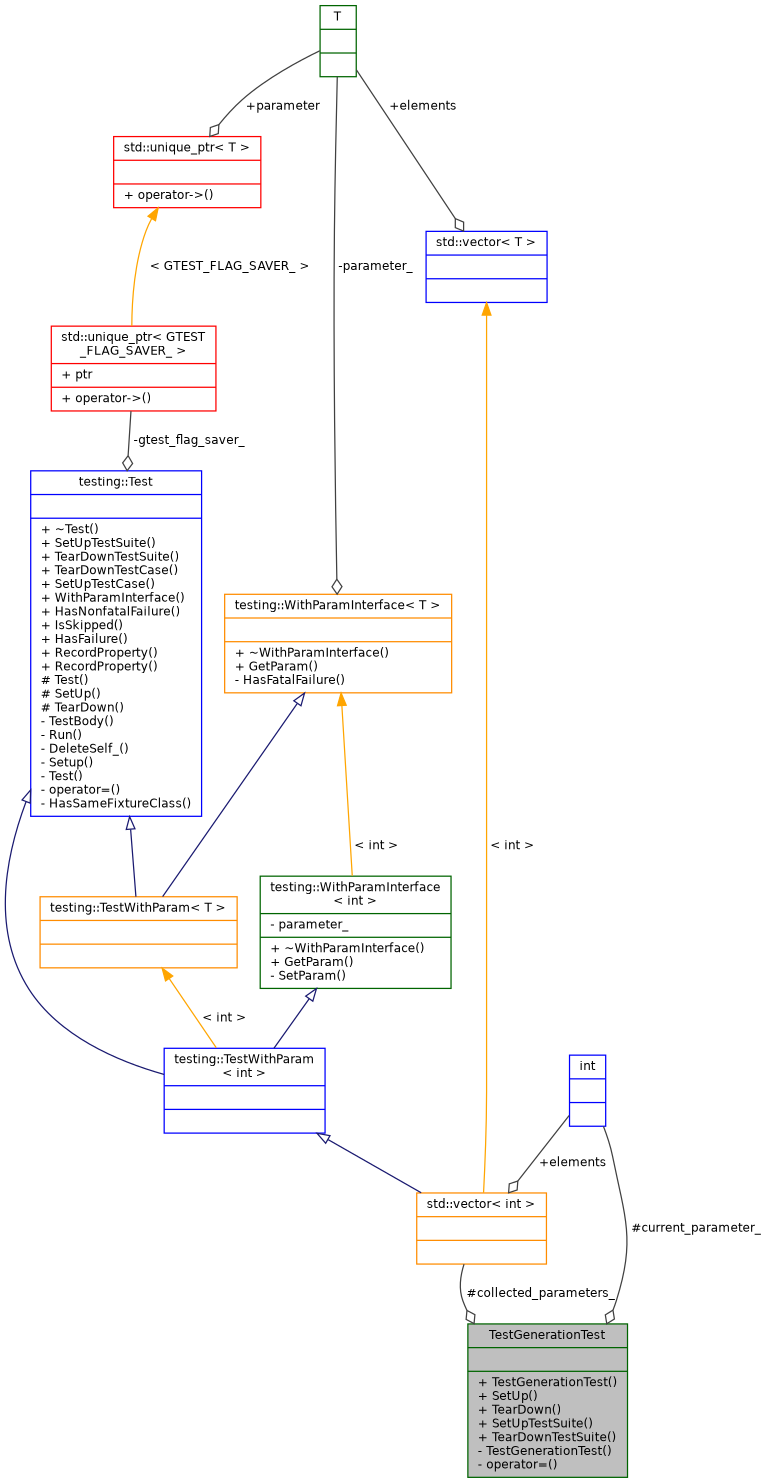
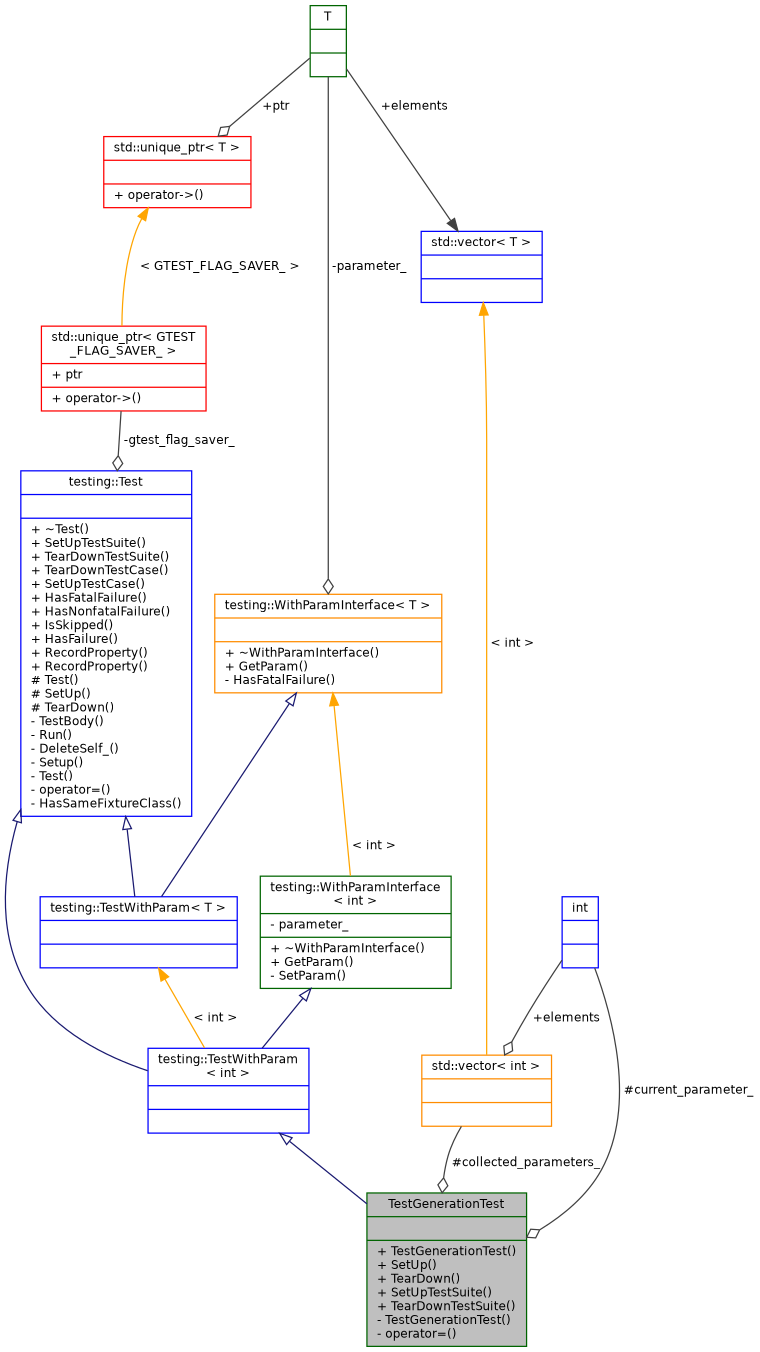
edge "T" -> "std::unique_ptr< T >": label " +parameter" -> " +ptr"
edge "T" -> "std::vector< T >": arrowhead odiamond -> normal
node "testing::Test": text "+ WithParamInterface()" -> "+ HasFatalFailure()"
node "testing::TestWithParam< T >": color darkorange -> blue
edge "std::vector< int >" -> "testing::TestWithParam": now "TestGenerationTest" -> "testing::TestWithParam"
